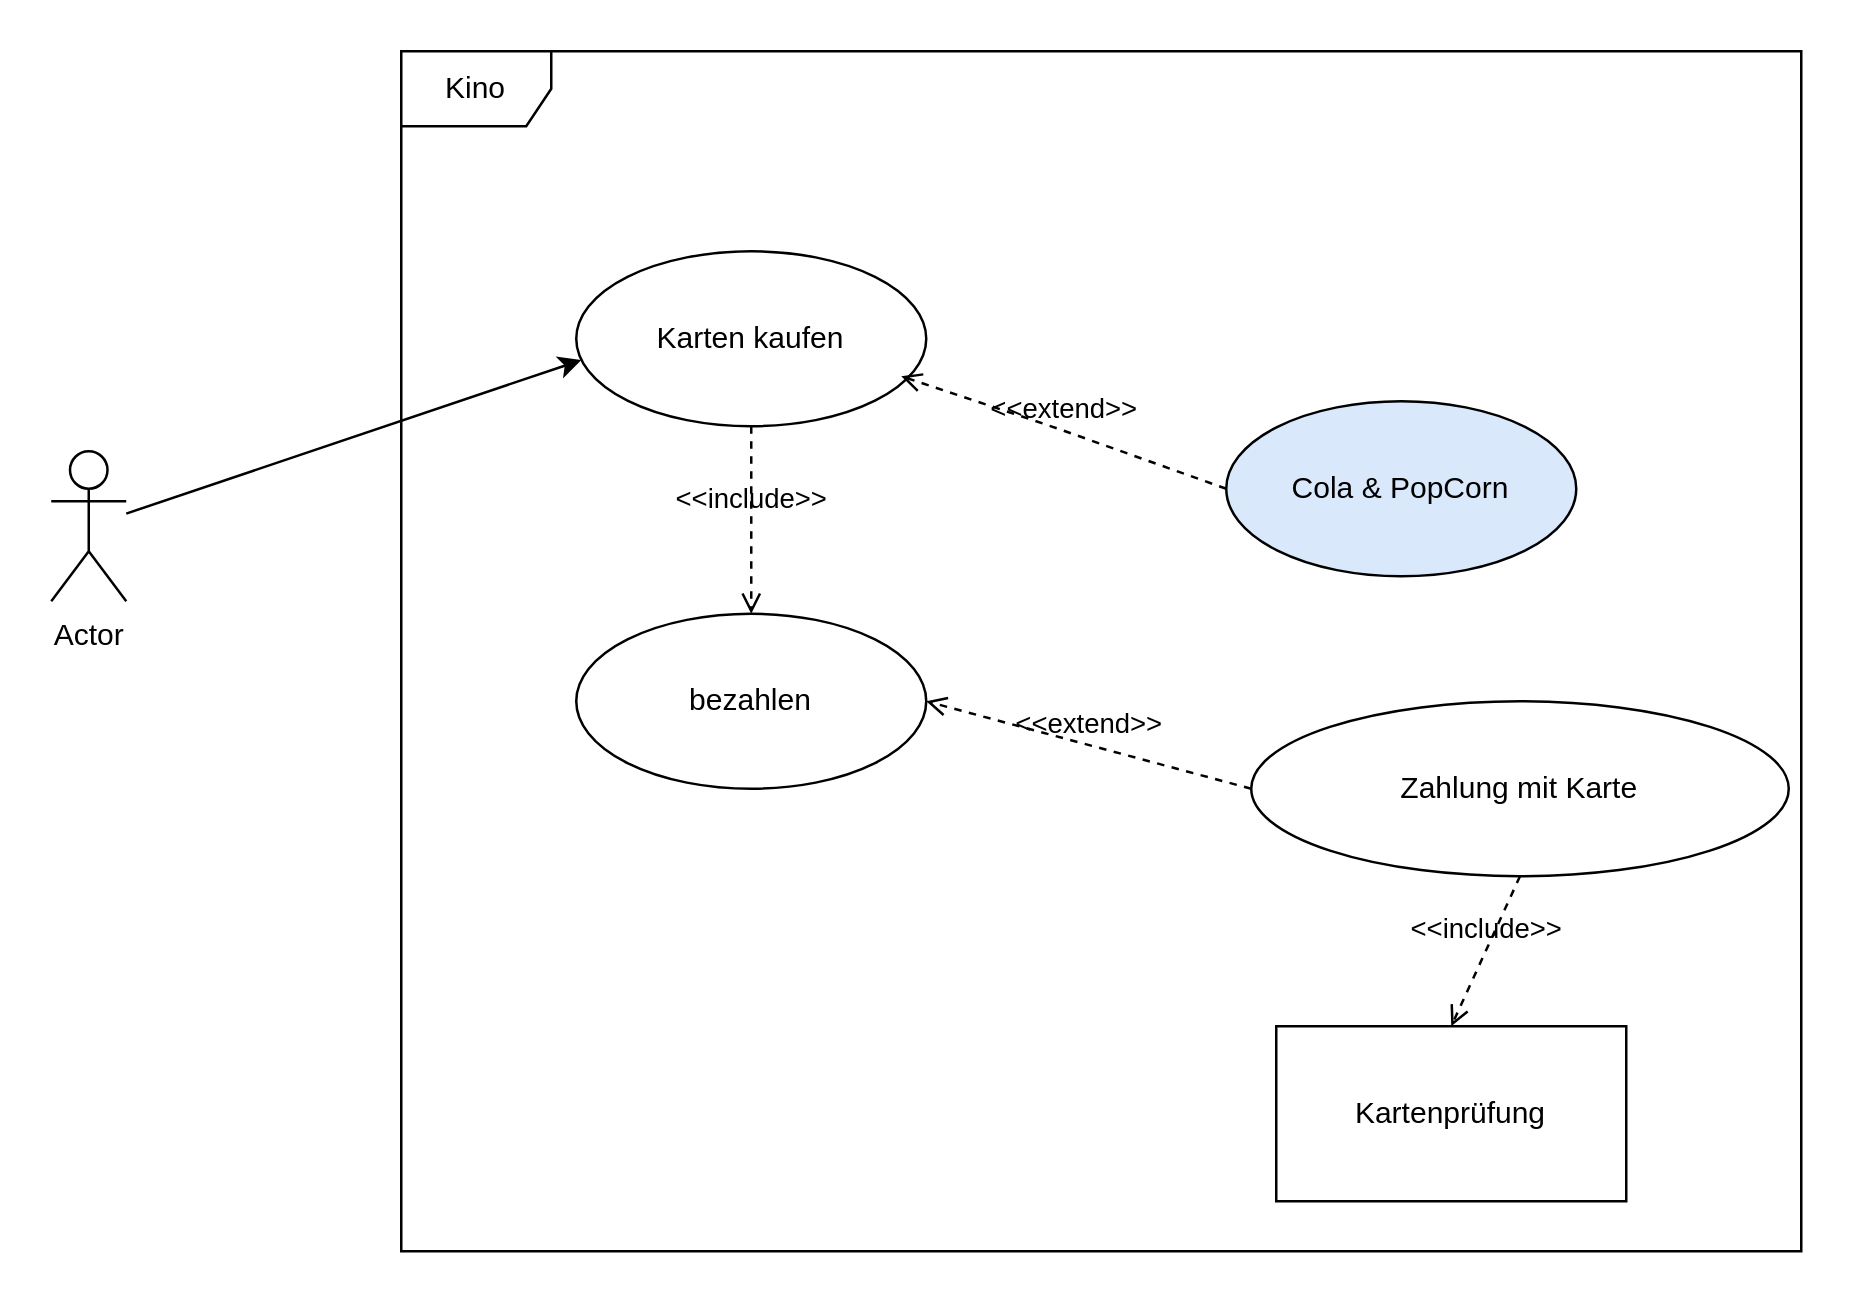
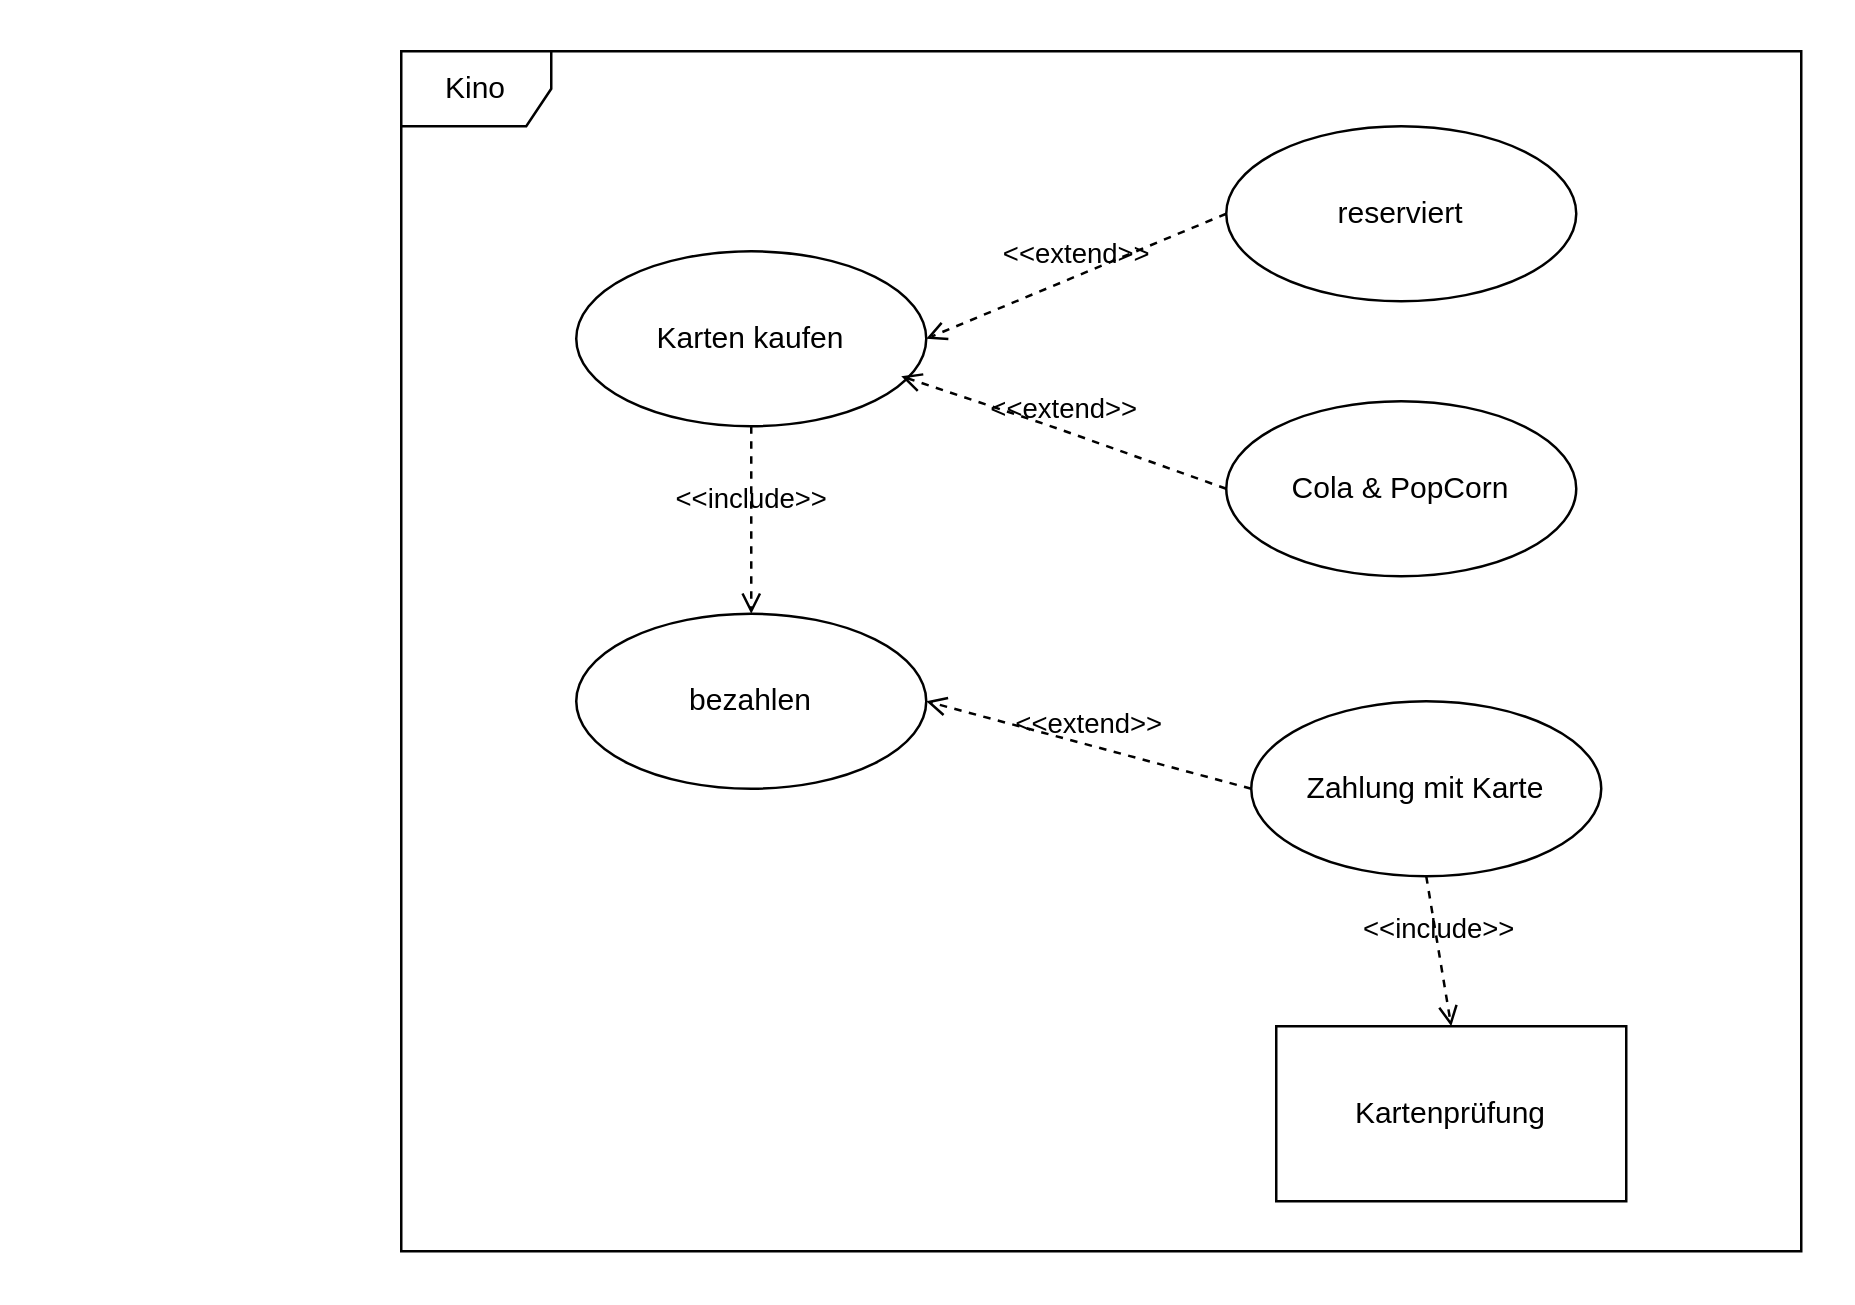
node "reserviert": added
edge "reserviert" -> "Karten kaufen": added, label "<<extend>>"
edge "Actor" -> "Karten kaufen": removed
node "Cola & PopCorn": fillcolor #dae8fc -> #ffffff
node "Actor": removed
node "Zahlung mit Karte": size 538x175 -> 350x175
